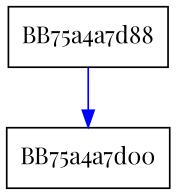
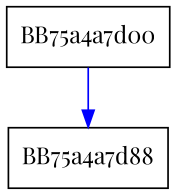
edge "BB75a4a7d88" -> "BB75a4a7d00": reversed
